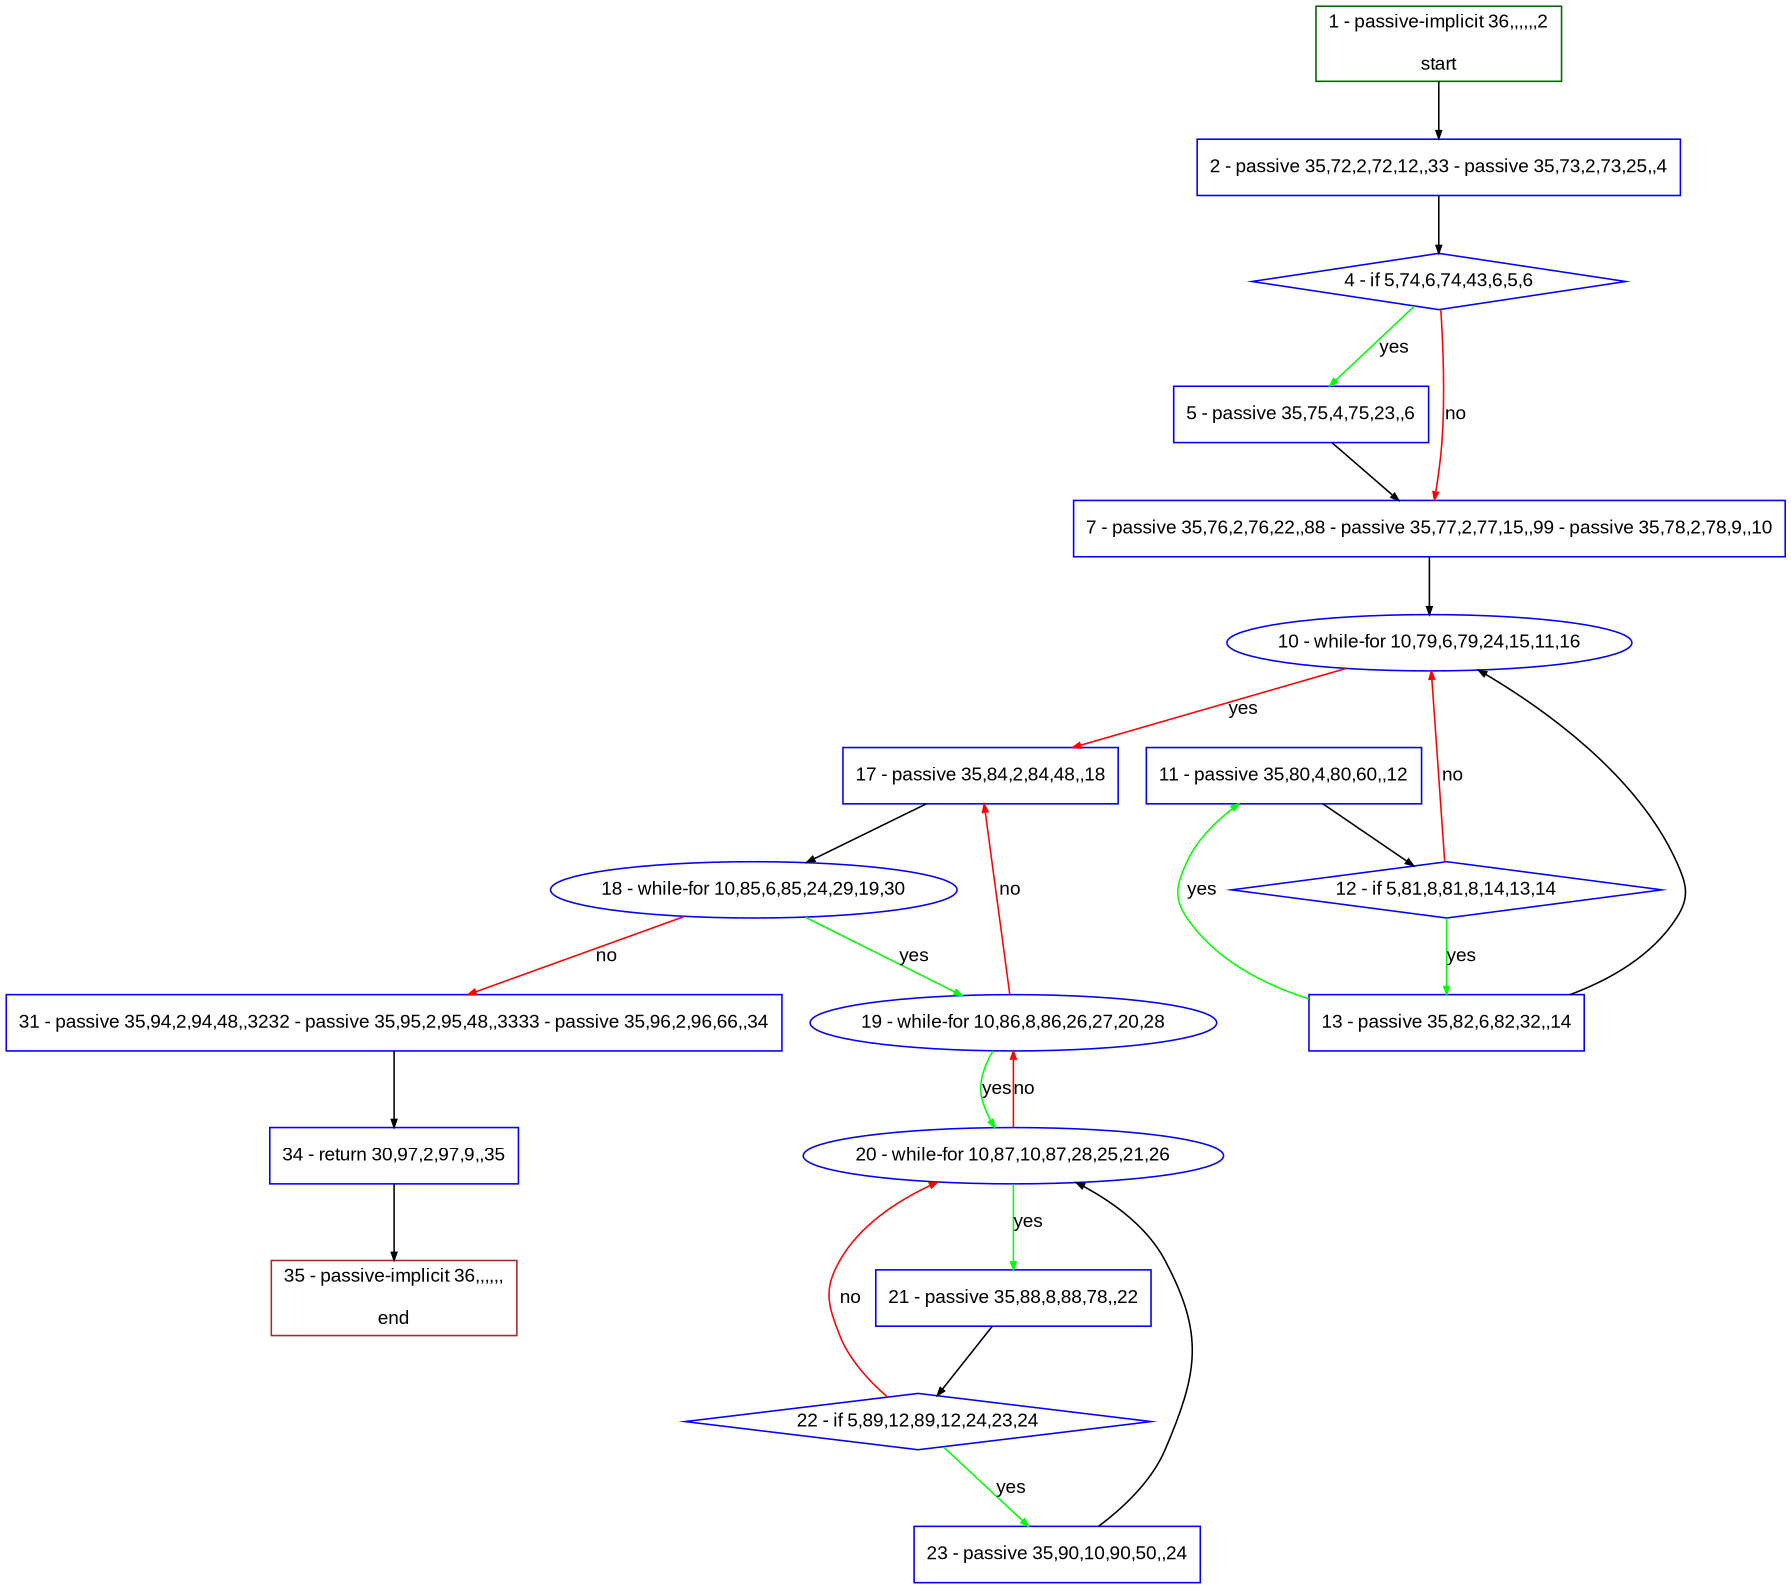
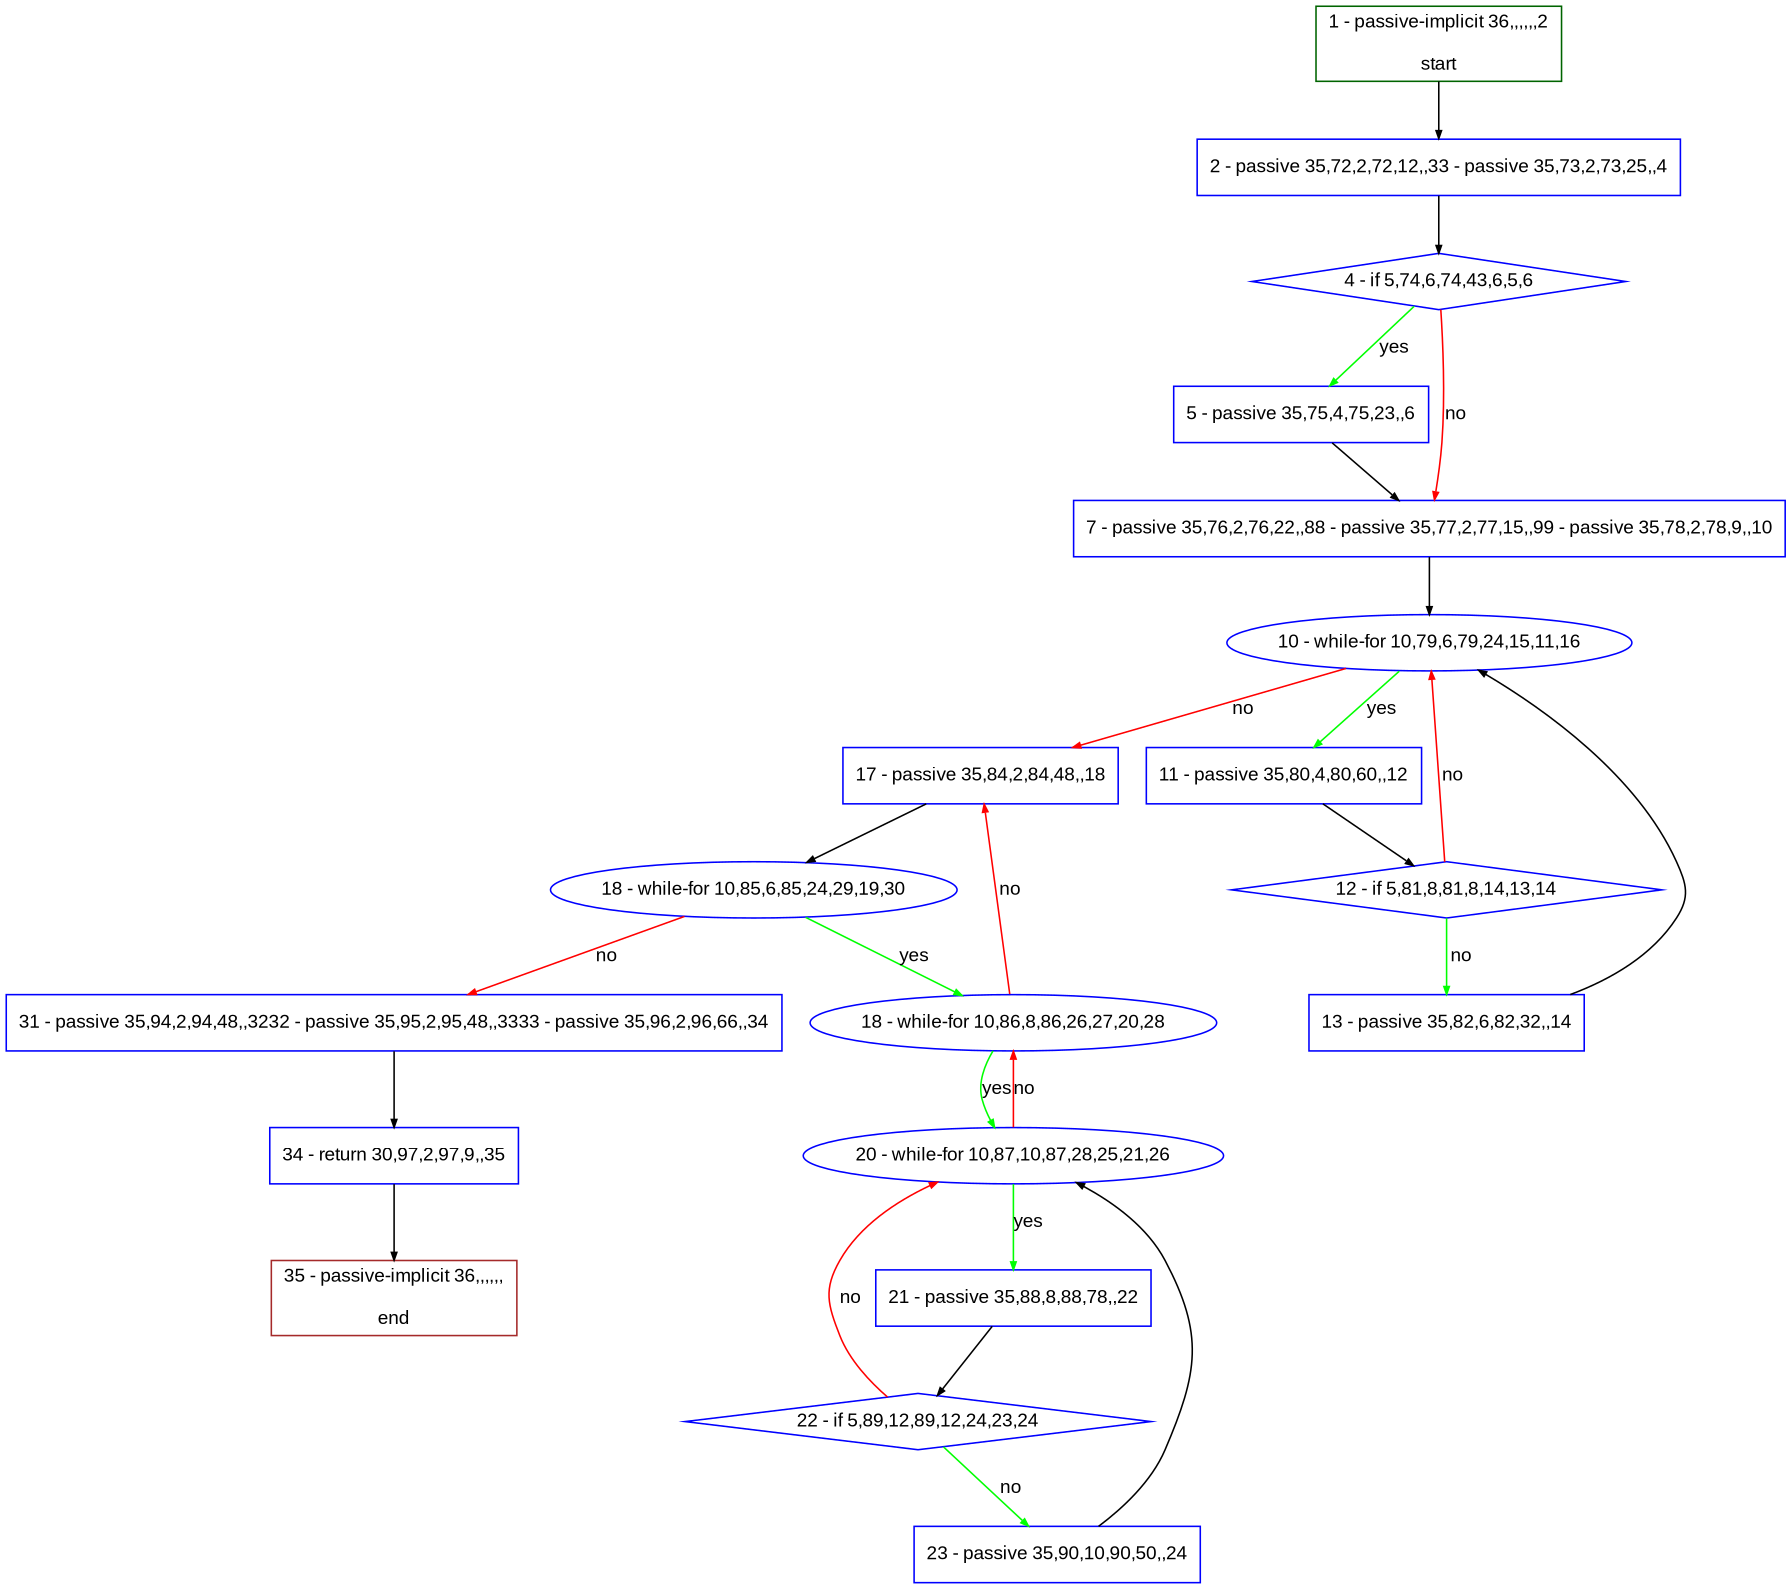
edge "10 - while-for 10,79,6,79,24,15,11,16" -> "17 - passive 35,84,2,84,48,,18": label "yes" -> "no"
edge "13 - passive 35,82,6,82,32,,14" -> "11 - passive 35,80,4,80,60,,12": now "10 - while-for 10,79,6,79,24,15,11,16" -> "11 - passive 35,80,4,80,60,,12"
edge "12 - if 5,81,8,81,8,14,13,14" -> "13 - passive 35,82,6,82,32,,14": label "yes" -> "no"
node "19 - while-for 10,86,8,86,26,27,20,28": label "19 - while-for 10,86,8,86,26,27,20,28" -> "18 - while-for 10,86,8,86,26,27,20,28"
edge "22 - if 5,89,12,89,12,24,23,24" -> "23 - passive 35,90,10,90,50,,24": label "yes" -> "no"
